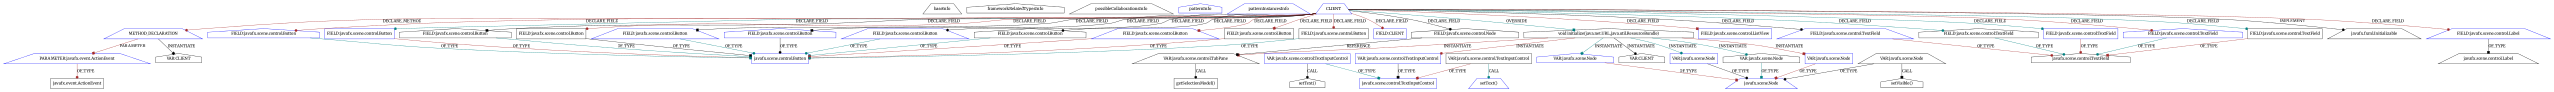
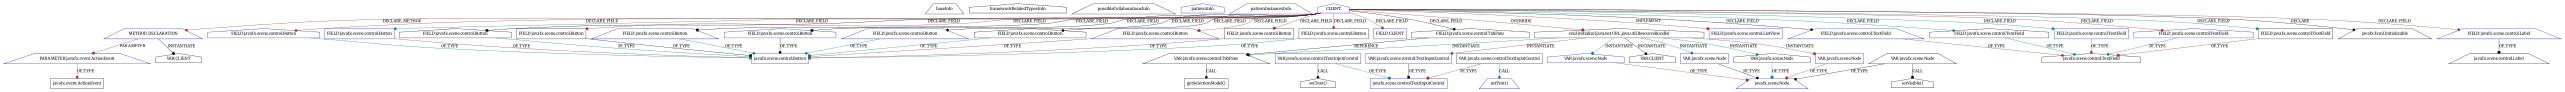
node "CLIENT": shape trapezium -> house
edge "CLIENT" -> "void initialize(java.net.URL,java.util.ResourceBundle)": color teal -> brown
edge "CLIENT" -> "FIELD:javafx.scene.control.ListView": label "DECLARE_FIELD" -> "IMPLEMENT"
edge "CLIENT" -> "javafx.fxml.Initializable": label "IMPLEMENT" -> "DECLARE"
node "FIELD:javafx.scene.control.Node": label "FIELD:javafx.scene.control.Node" -> "FIELD:javafx.scene.control.TabPane"
edge "void initialize(java.net.URL,java.util.ResourceBundle)" -> "VAR:javafx.scene.control.TabPane": color brown -> teal
